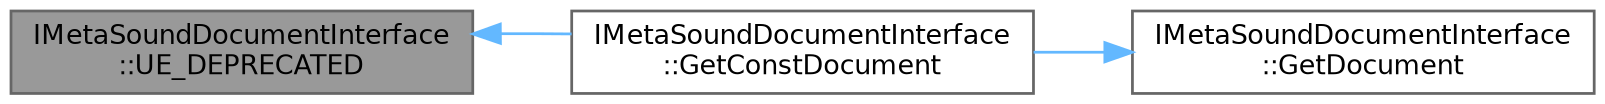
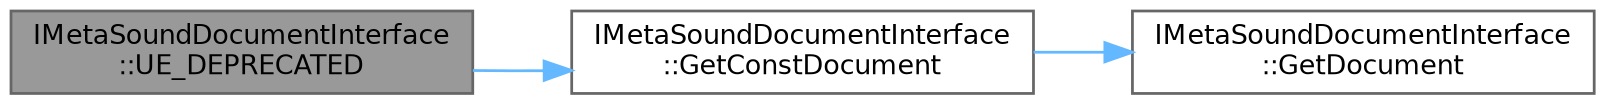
edge "IMetaSoundDocumentInterface ::GetConstDocument" -> "IMetaSoundDocumentInterface ::UE_DEPRECATED": reversed
